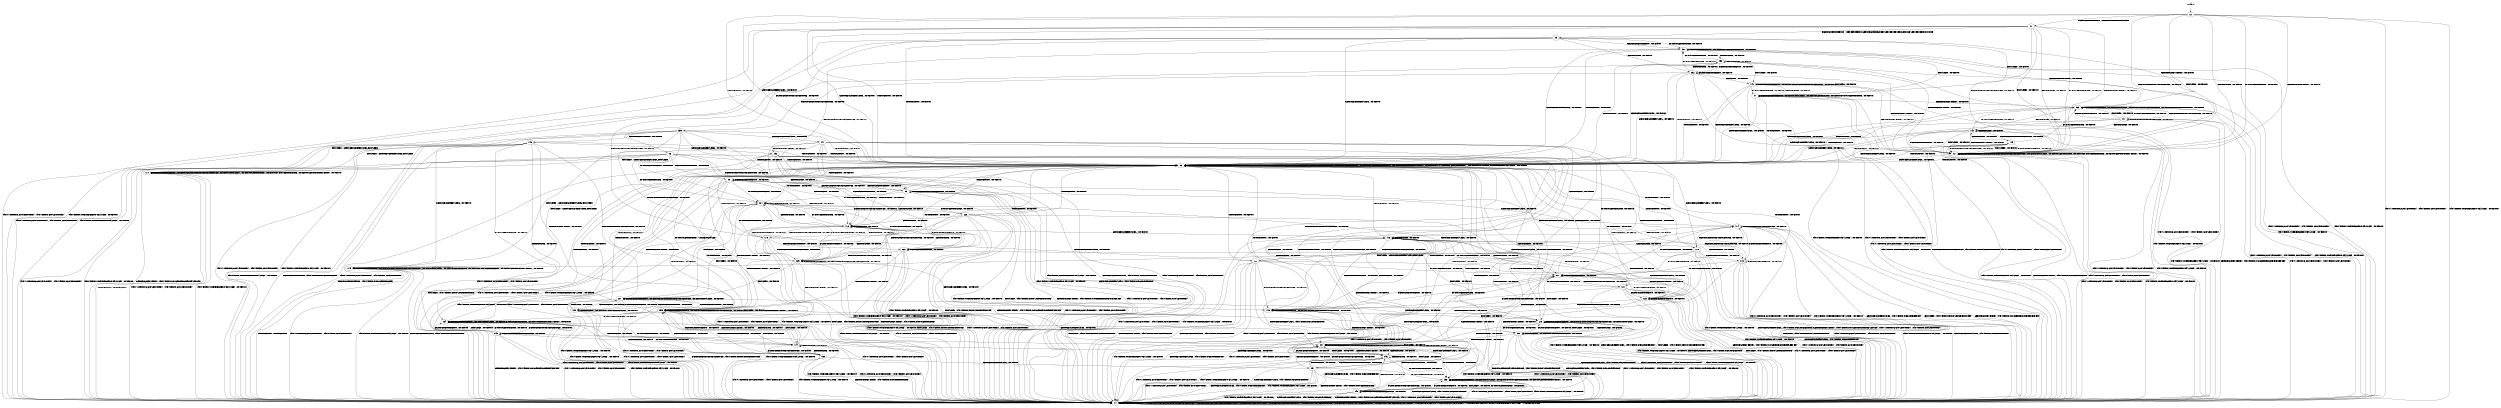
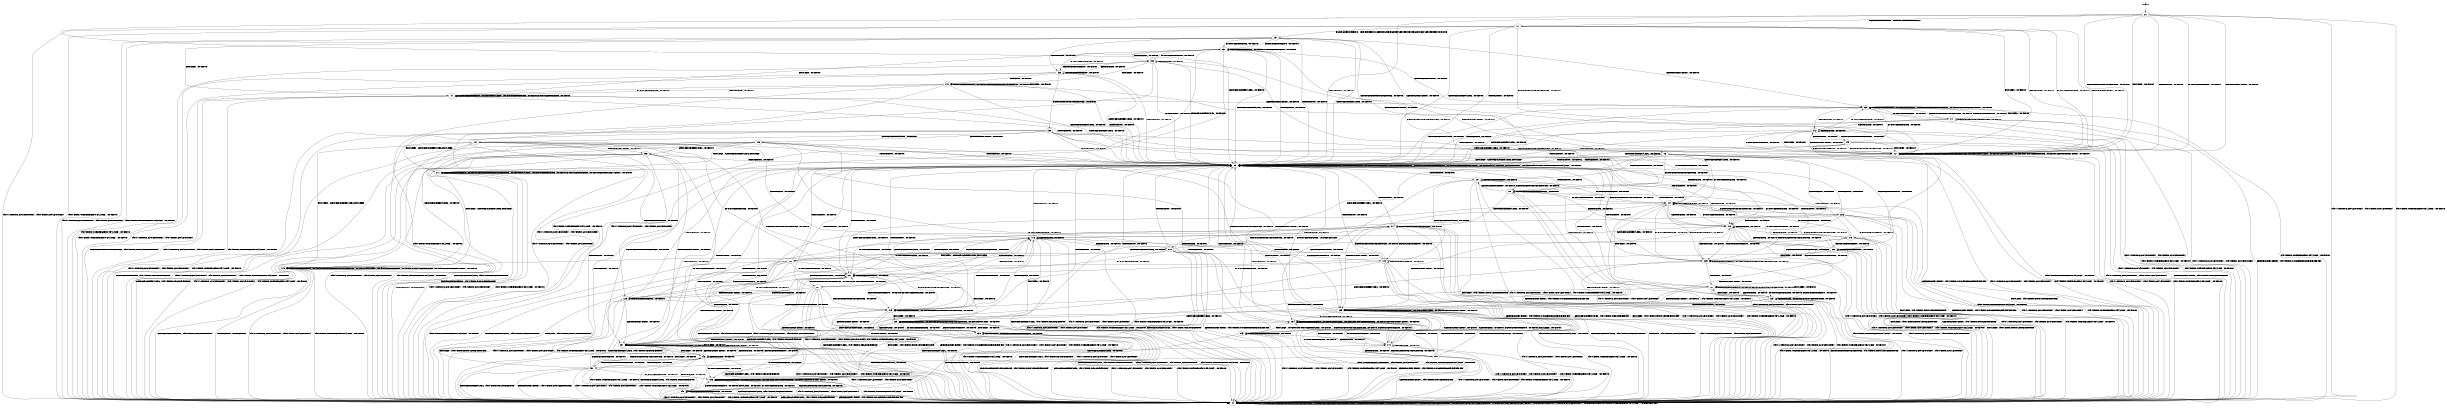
edge "s32" -> "s2": now "s5" -> "s2"
edge "s29" -> "s35": added, label "CERTIFICATE_VERIFY / TIMEOUT"
